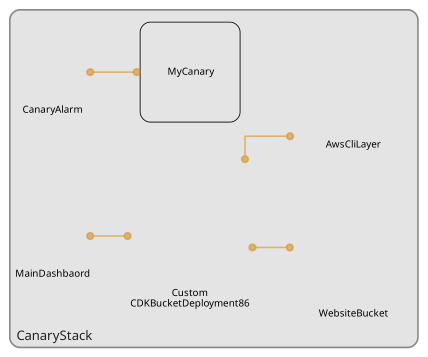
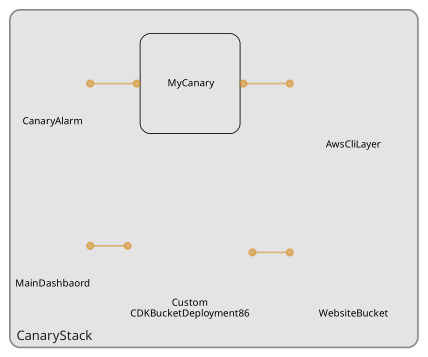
edge "AwsCliLayer" -- "Custom CDKBucketDeployment86": now "AwsCliLayer" -- "MyCanary"
